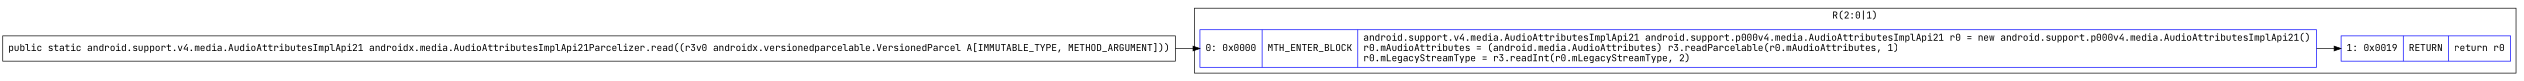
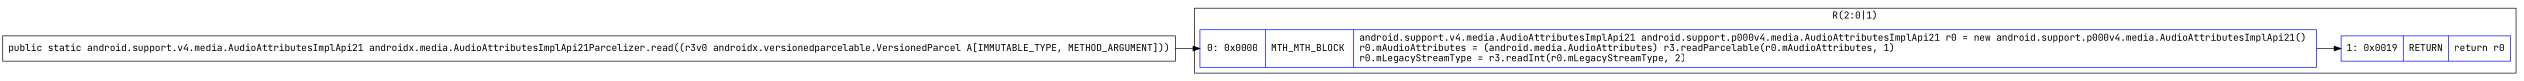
node "0: 0x0000": text "MTH_ENTER_BLOCK" -> "MTH_MTH_BLOCK"
